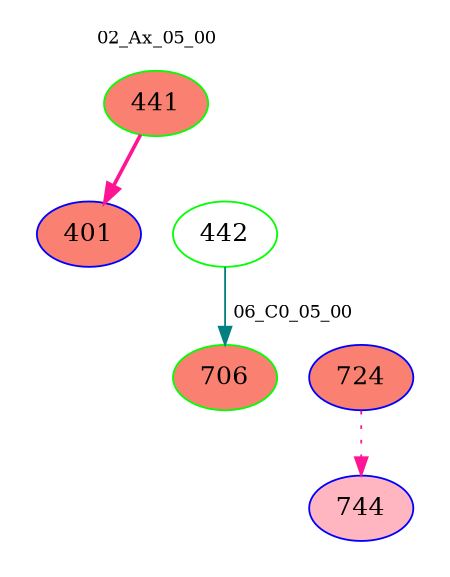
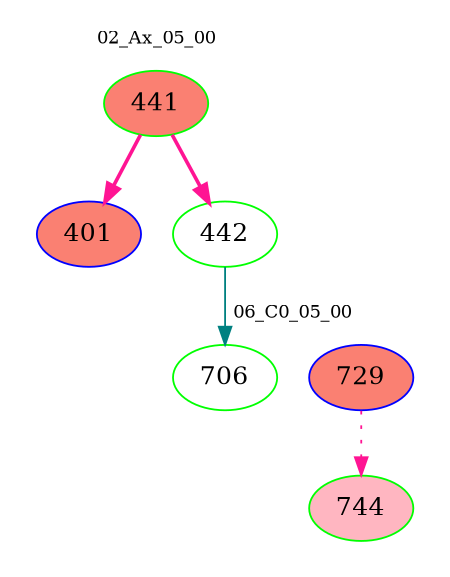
edge "441" -> "442": added
node "706": fillcolor salmon -> white
node "724": label "724" -> "729"
node "744": color blue -> green
